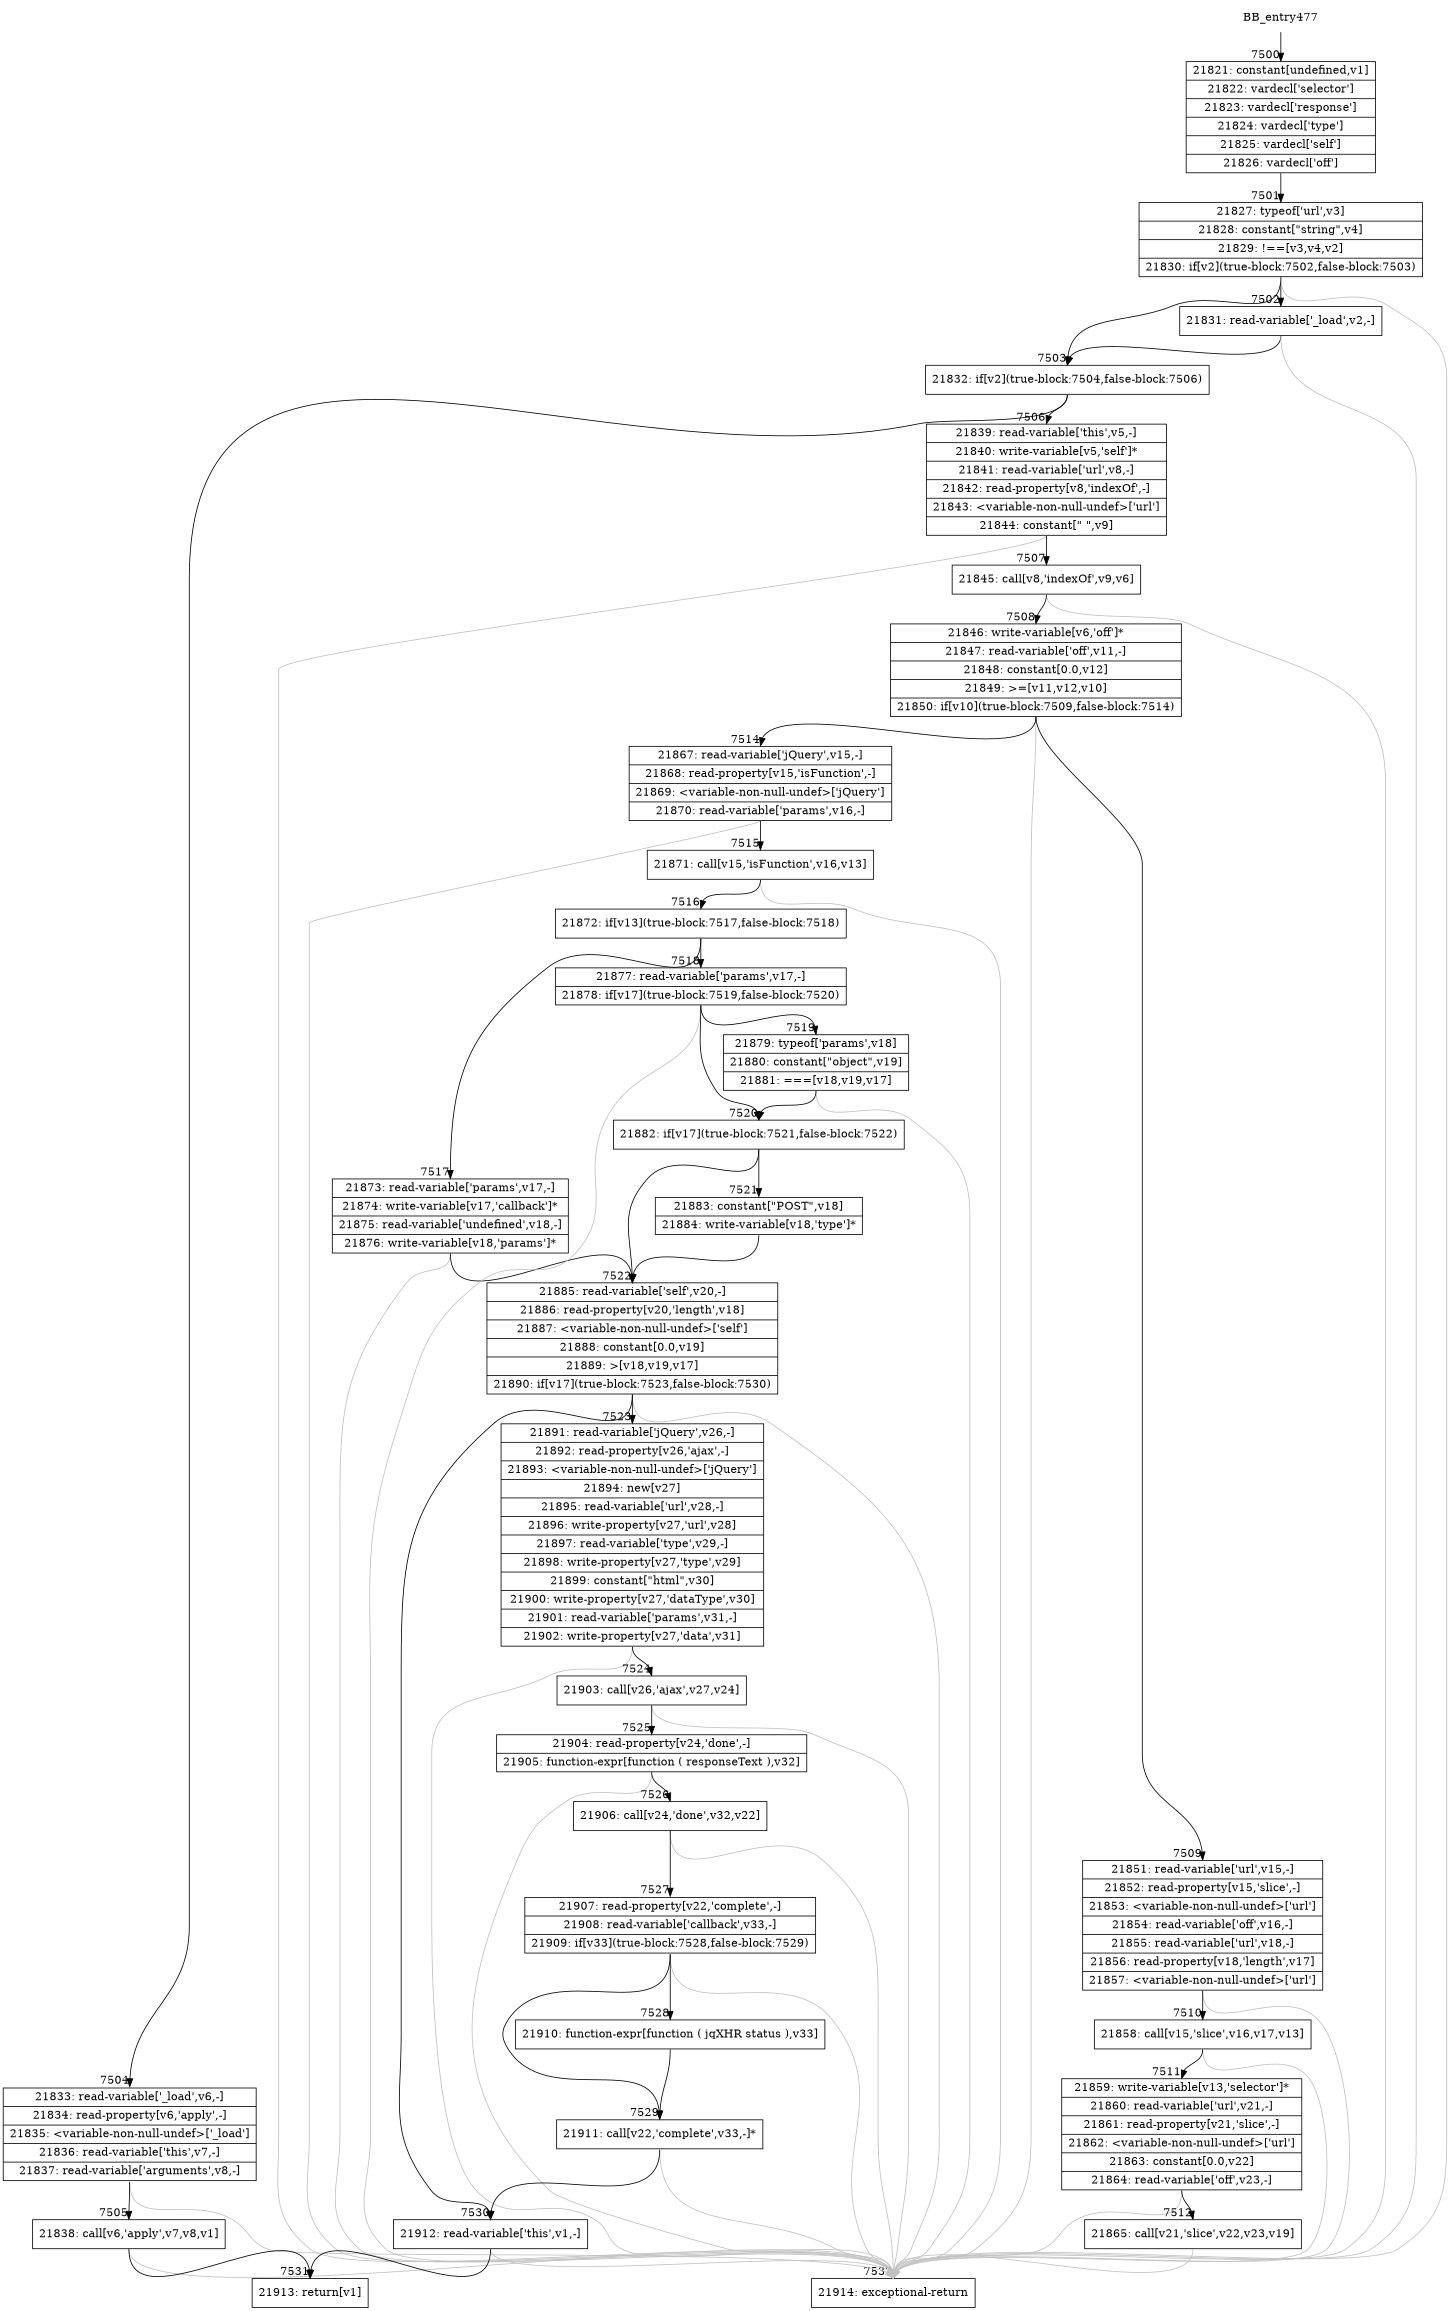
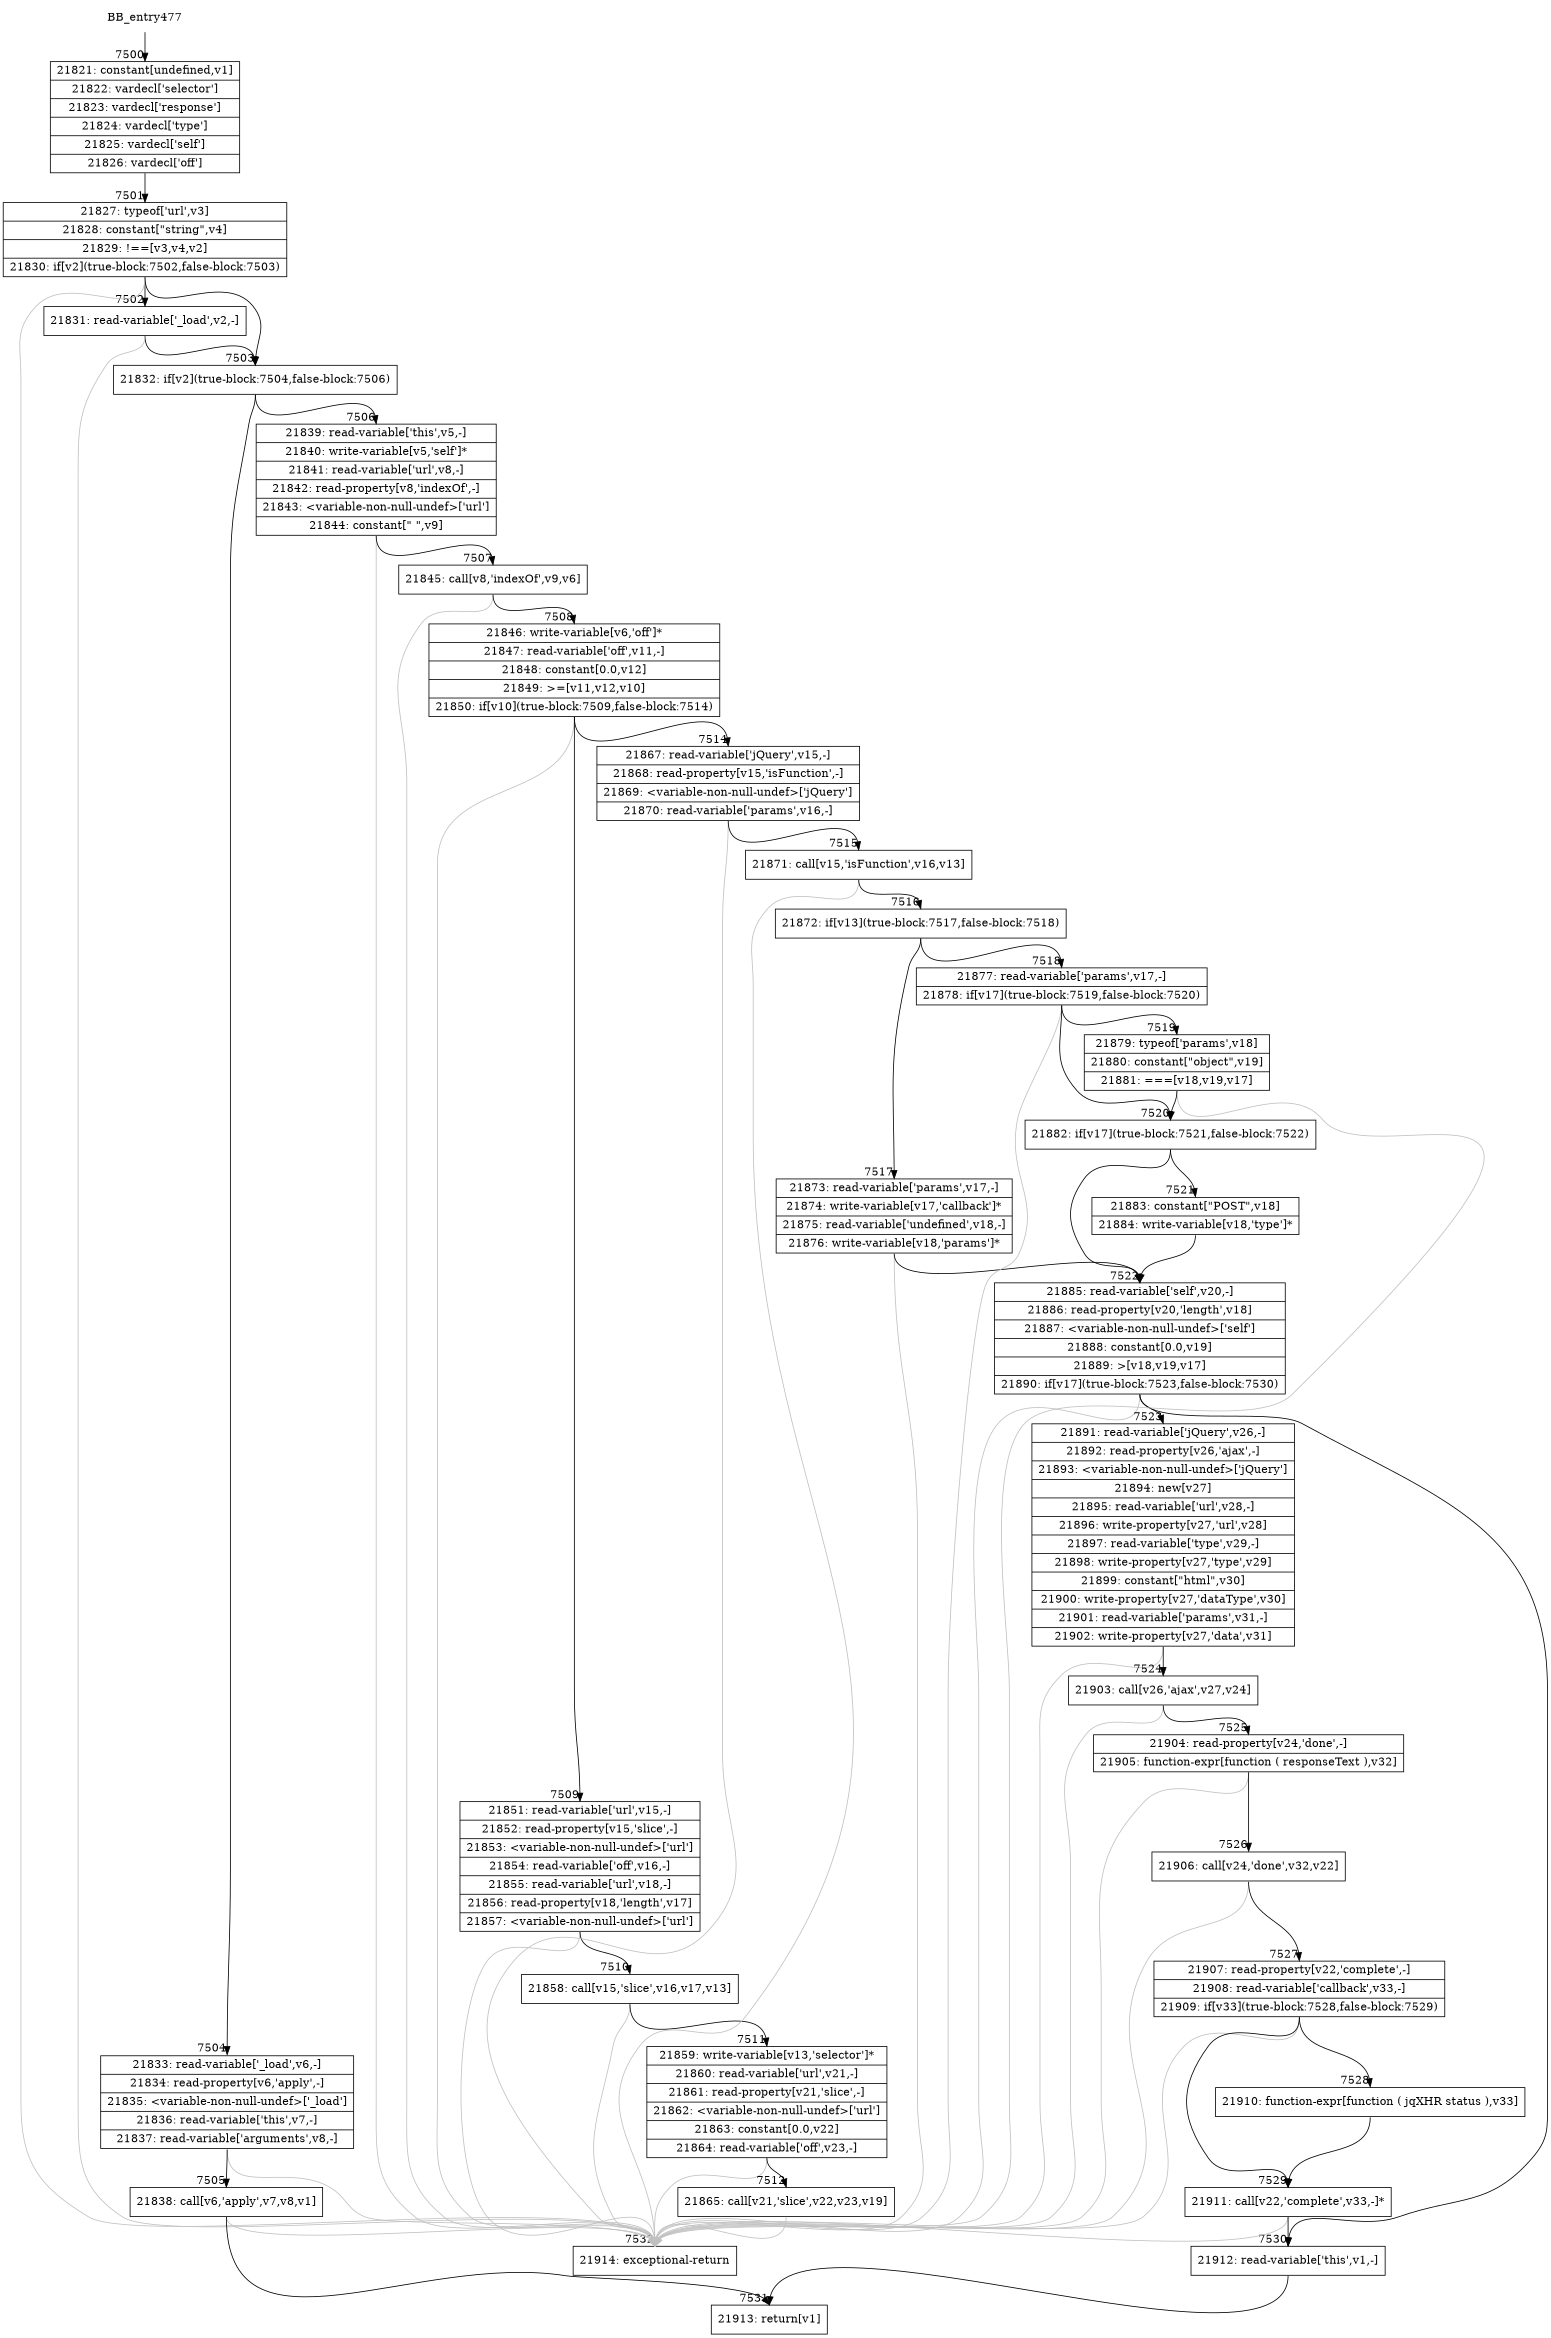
edge "21912: read-variable['this',v1,-]" -> "21914: exceptional-return": removed
